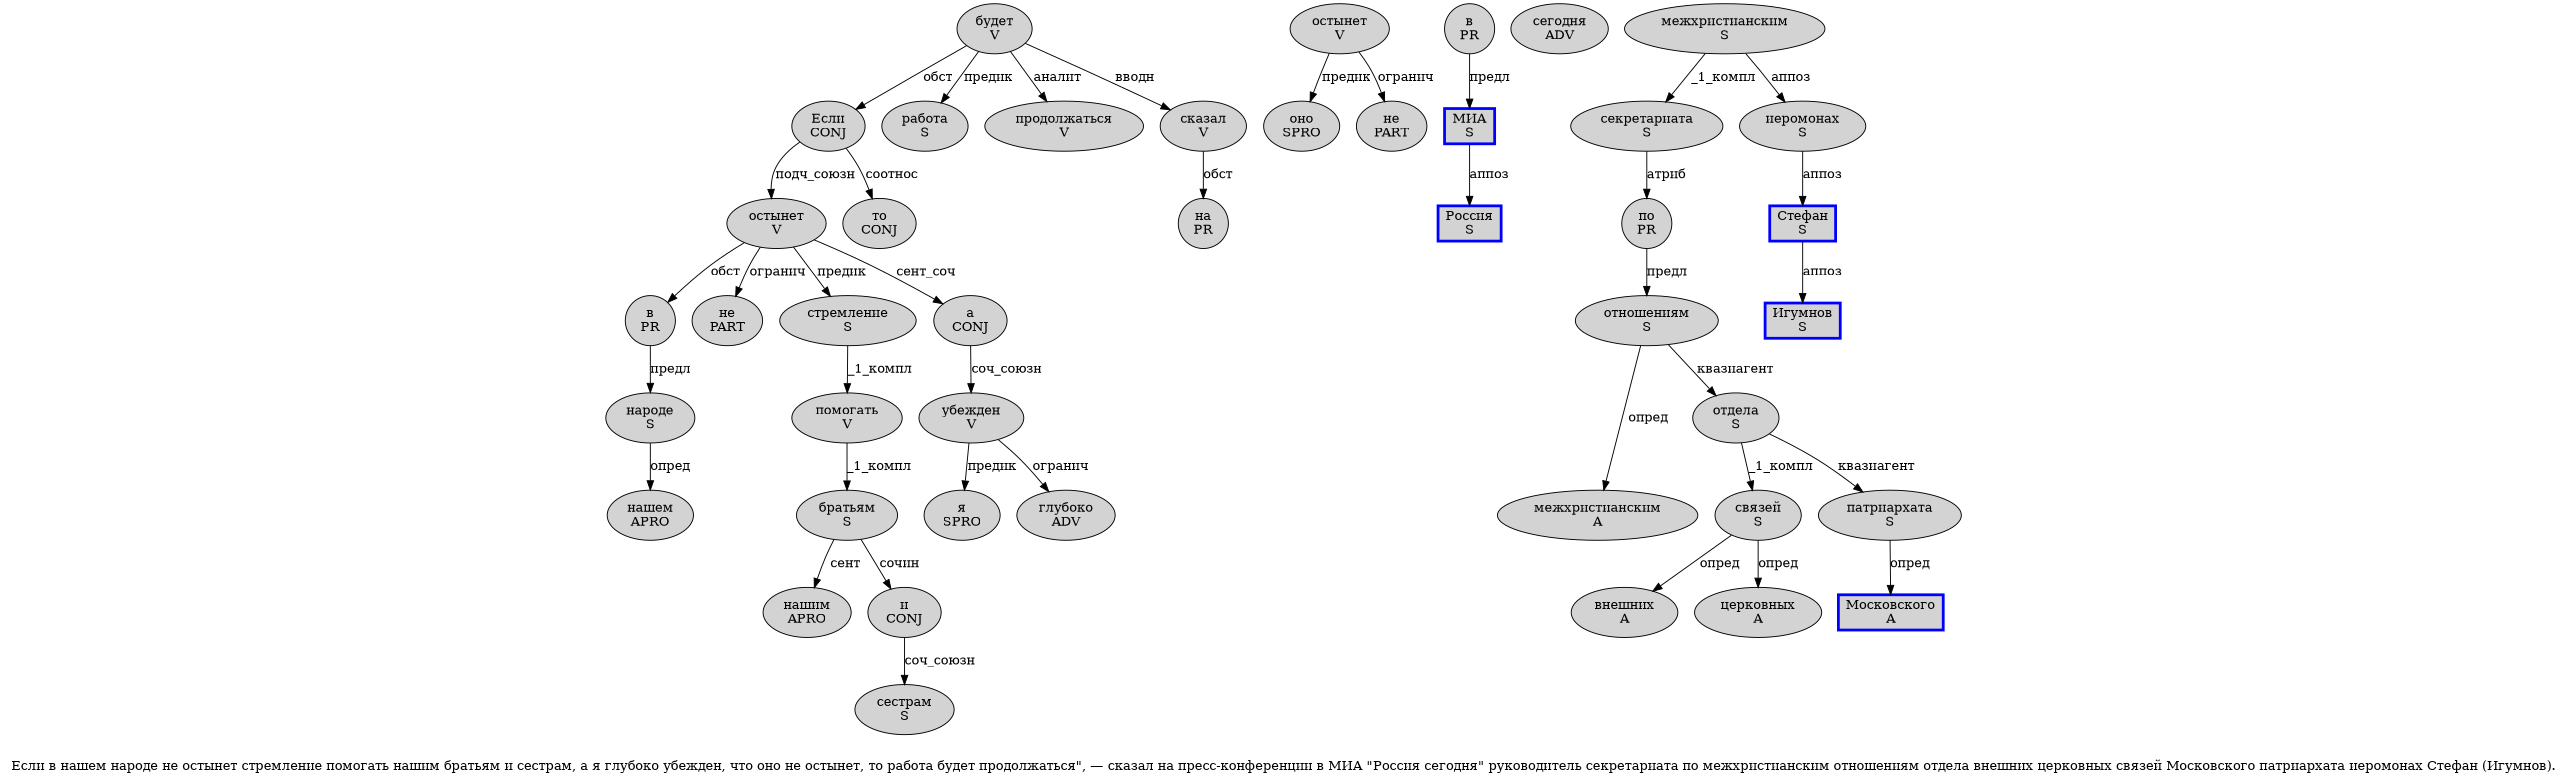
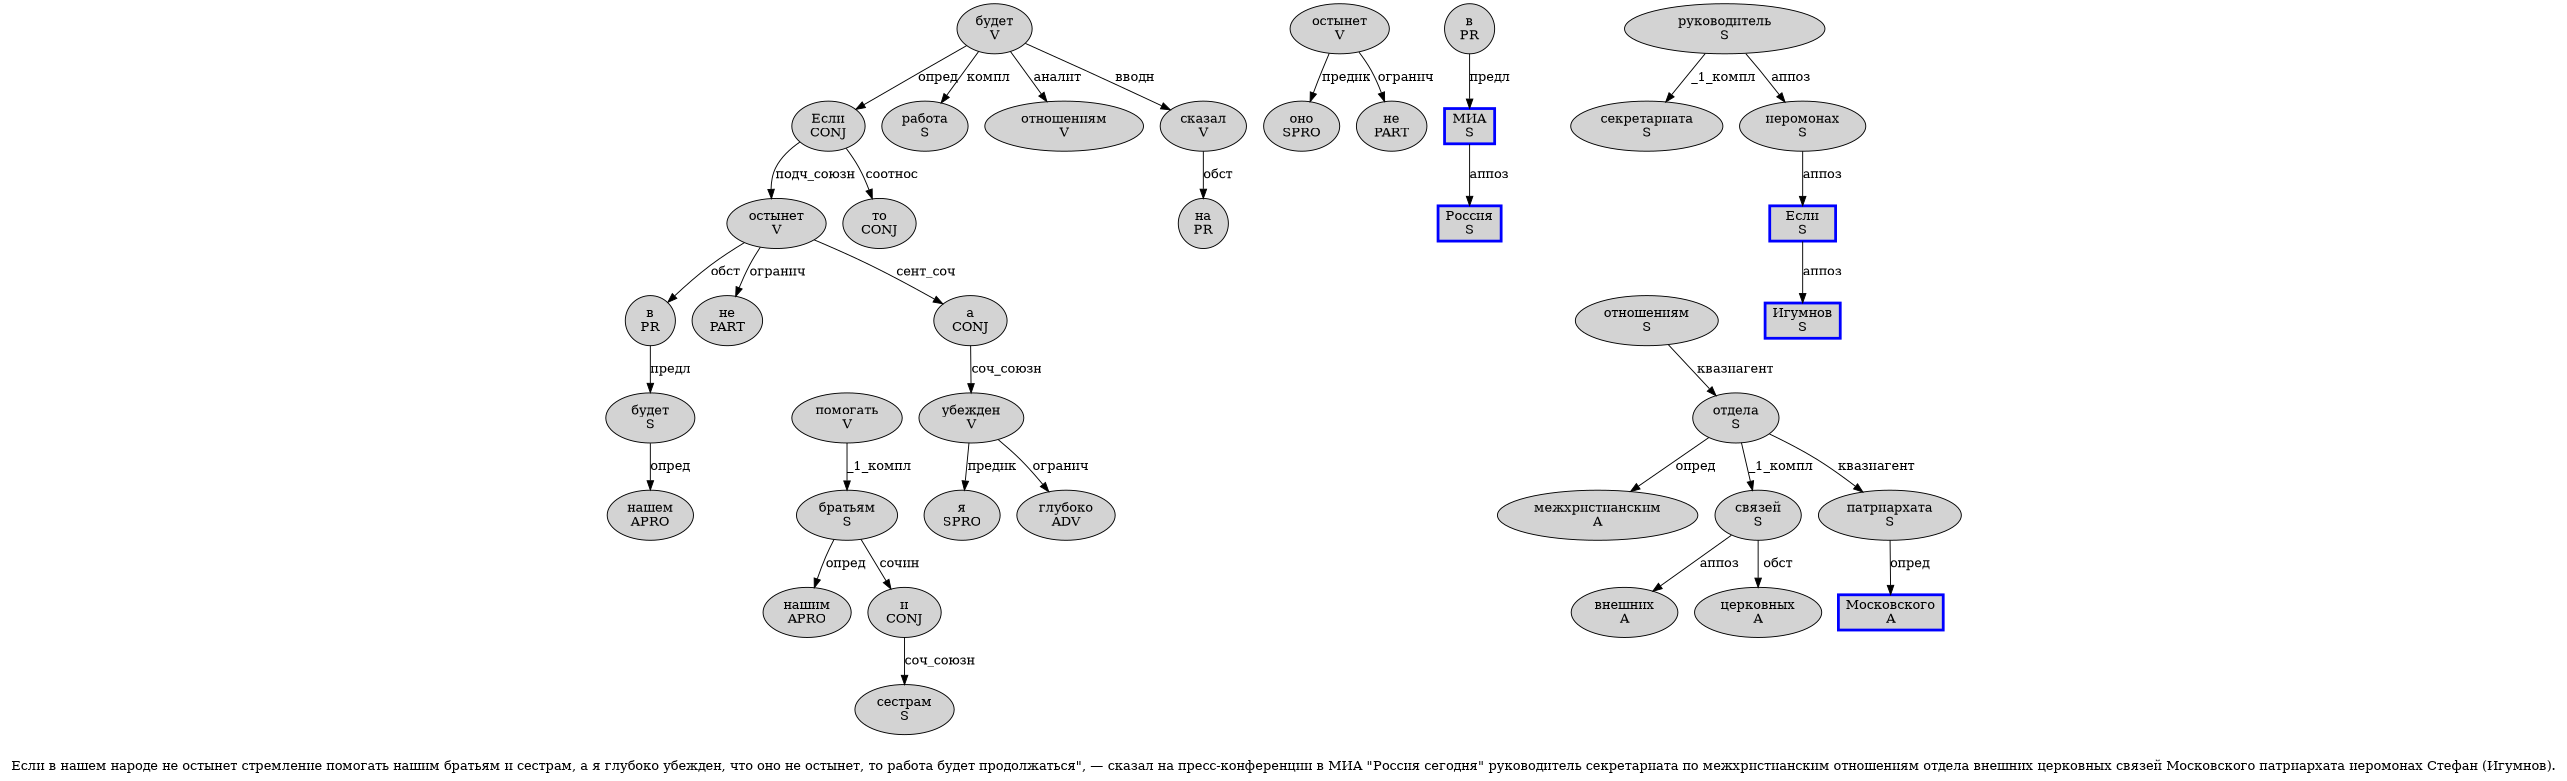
node "сегодня ADV": removed
node "межхристианским S": label "межхристианским S" -> "руководитель S"
edge "будет V" -> "Если CONJ": label "обст" -> "опред"
edge "будет V" -> "работа S": label "предик" -> "компл"
node "продолжаться V": label "продолжаться V" -> "отношениям V"
node "по PR": removed
node "Стефан S": label "Стефан S" -> "Если S"
node "стремление S": removed
edge "отношениям S" -> "межхристианским A": now "отдела S" -> "межхристианским A"
node "народе S": label "народе S" -> "будет S"
edge "братьям S" -> "нашим APRO": label "сент" -> "опред"
edge "связей S" -> "внешних A": label "опред" -> "аппоз"
edge "связей S" -> "церковных A": label "опред" -> "обст"
